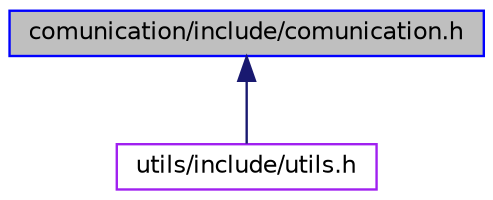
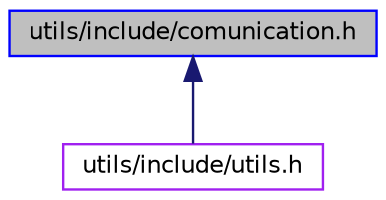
node "comunication/include/comunication.h": label "comunication/include/comunication.h" -> "utils/include/comunication.h"
